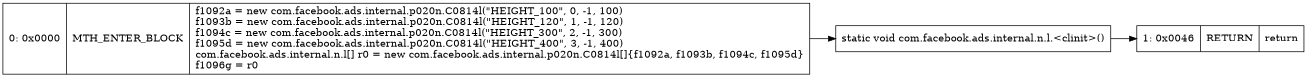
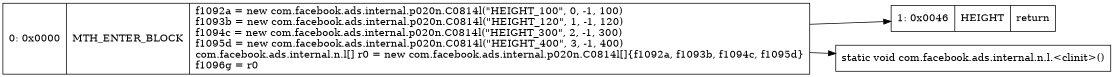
node "1: 0x0046": text "RETURN" -> "HEIGHT"
edge "static void com.facebook.ads.internal.n.l.<clinit>()" -> "1: 0x0046": now "0: 0x0000" -> "1: 0x0046"
